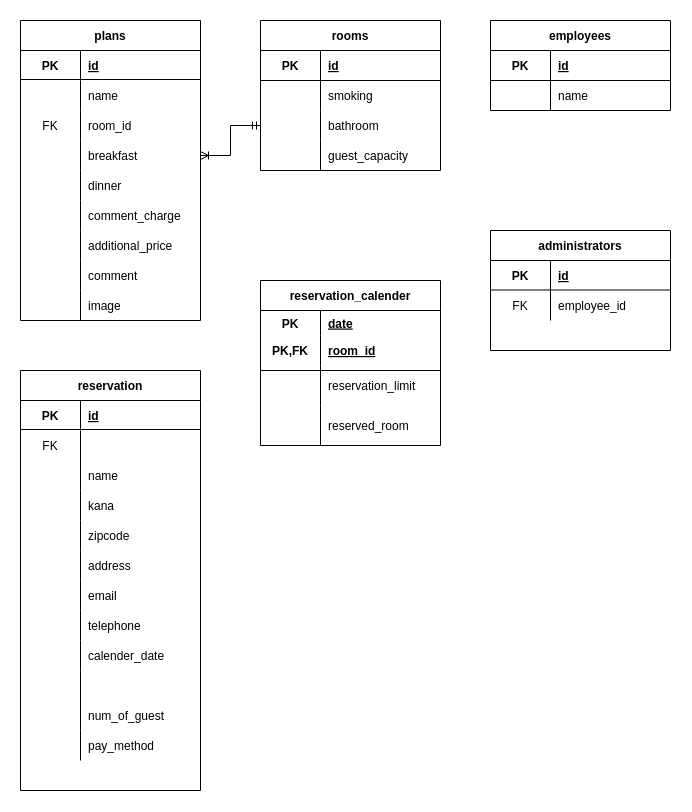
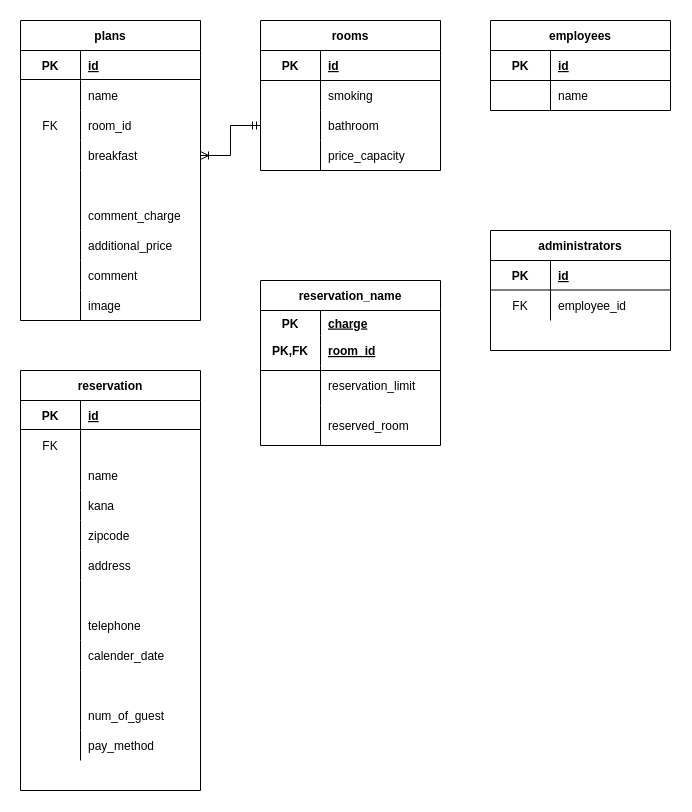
node "guest_capacity": label "guest_capacity" -> "price_capacity"
node "dinner": removed
node "reservation_calender": label "reservation_calender" -> "reservation_name"
node "date": label "date" -> "charge"
node "email": removed
